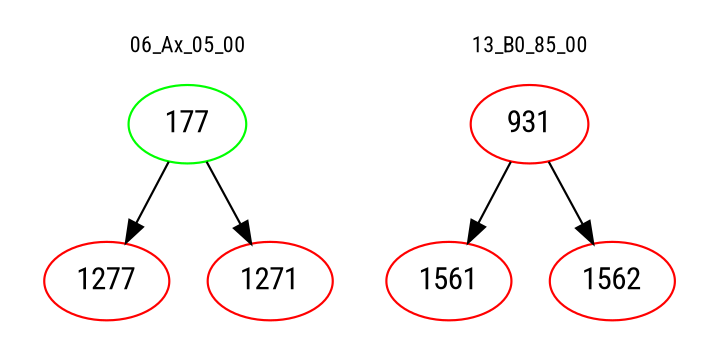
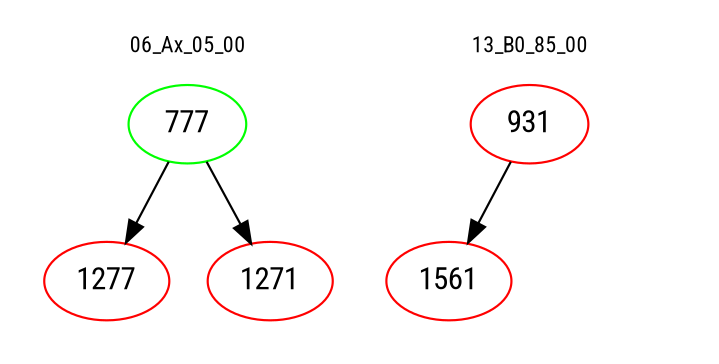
node "177": label "177" -> "777"
node "1562": removed
